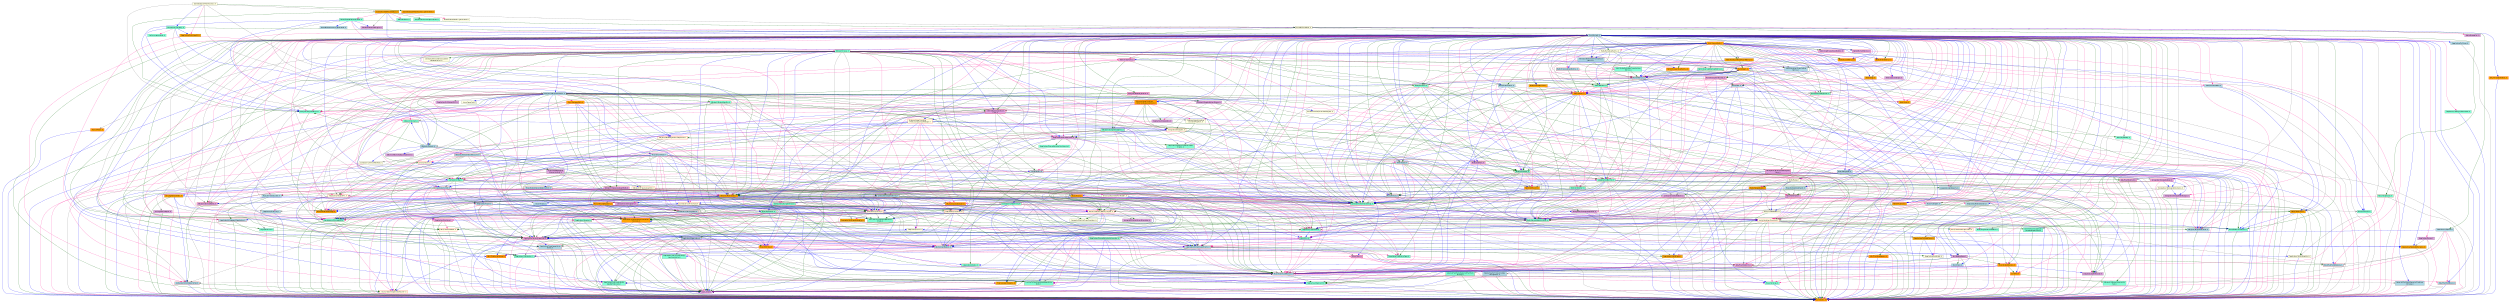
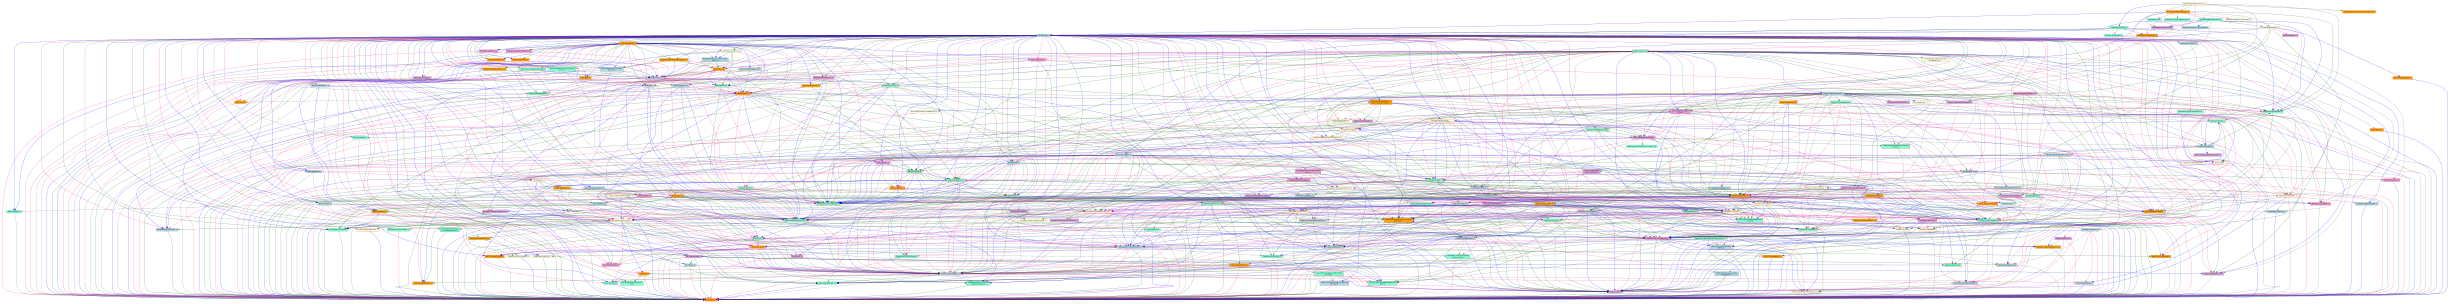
edge "Math/Rotator.h" -> "Math/Vector2D.h": now "Math/Rotator.h" -> "Logging/LogMacros.h"
node "Math/Float16.h": fillcolor orange -> lightblue
